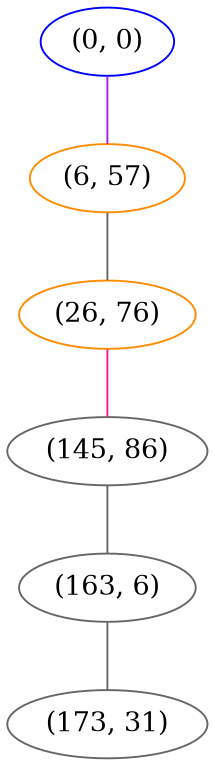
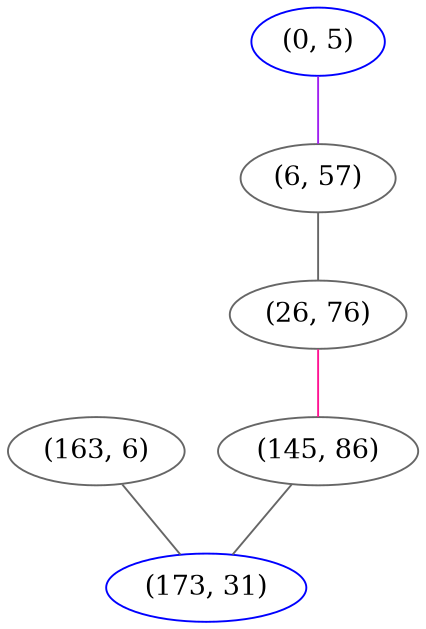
node "(0, 0)": label "(0, 0)" -> "(0, 5)"
node "(6, 57)": color darkorange -> gray40
node "(26, 76)": color darkorange -> gray40
edge "(145, 86)" -- "(163, 6)": now "(145, 86)" -- "(173, 31)"
node "(173, 31)": color gray40 -> blue
